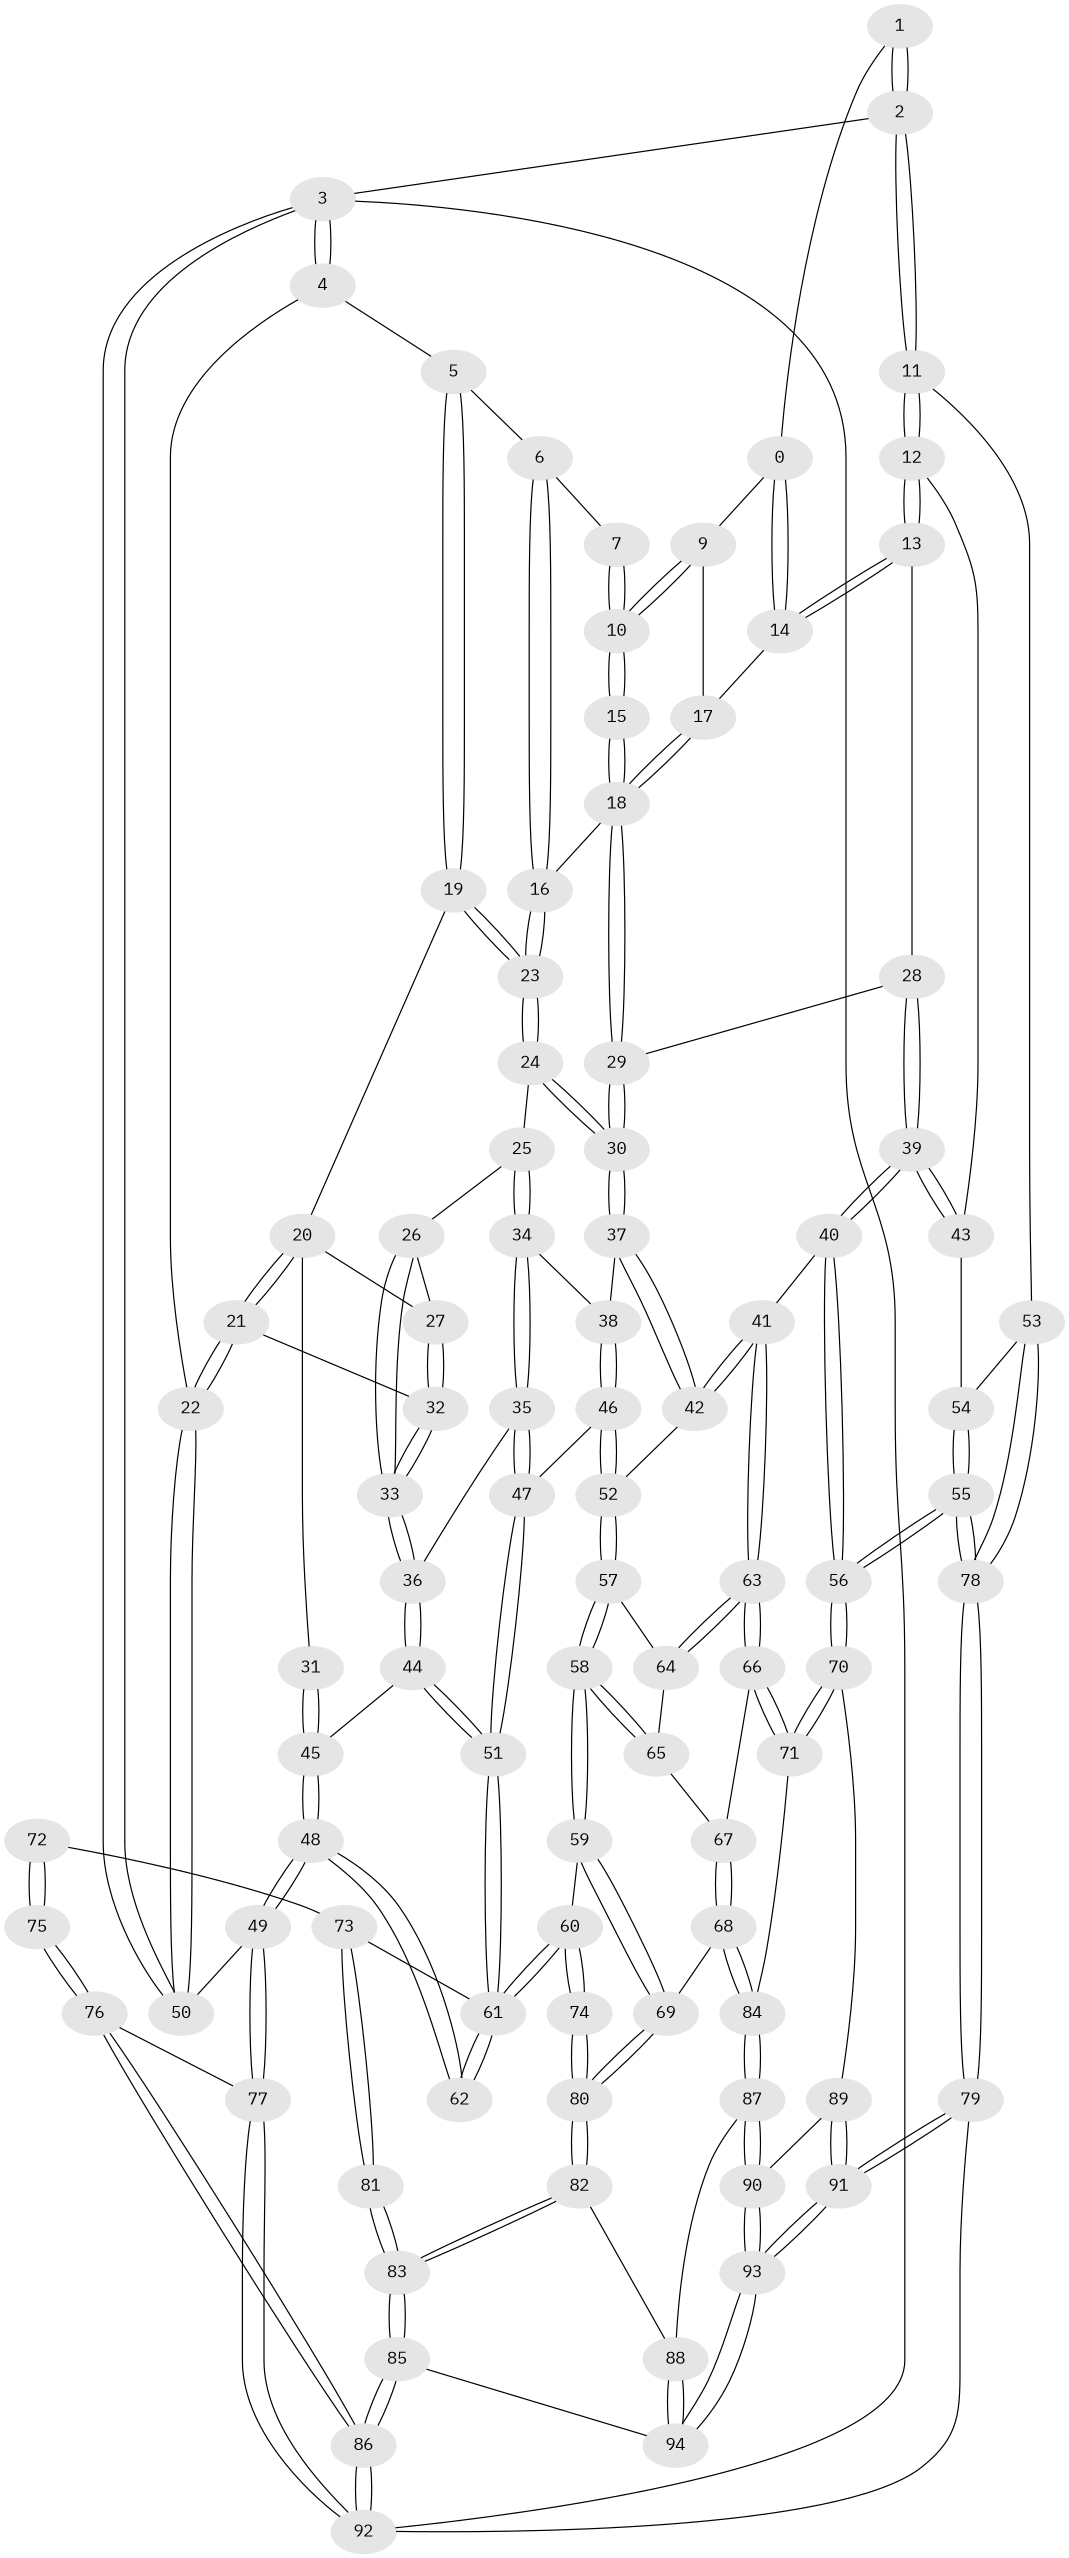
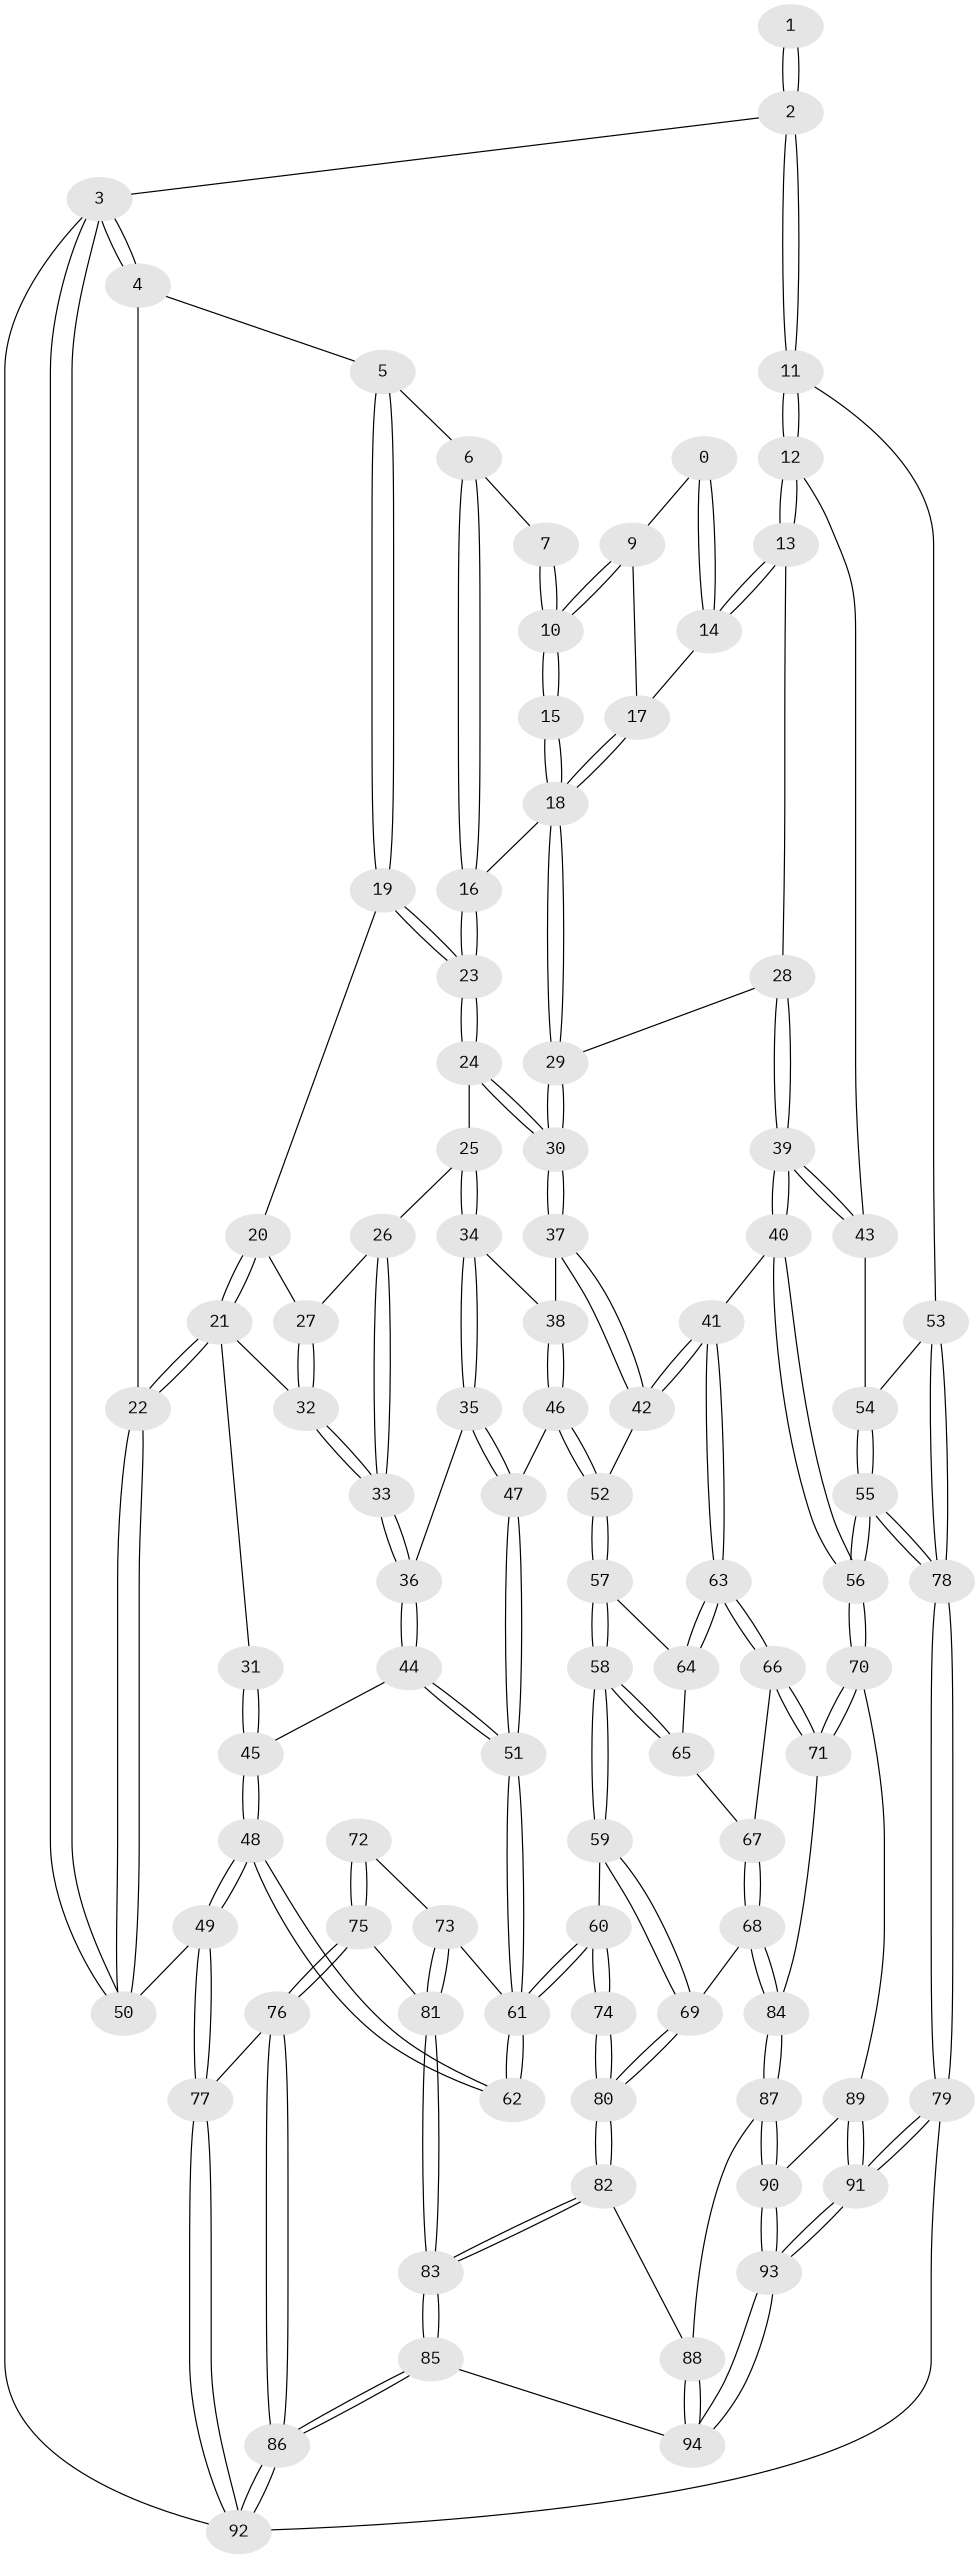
edge "1" -- "0": removed
edge "20" -- "31": now "21" -- "31"
edge "75" -- "81": added
